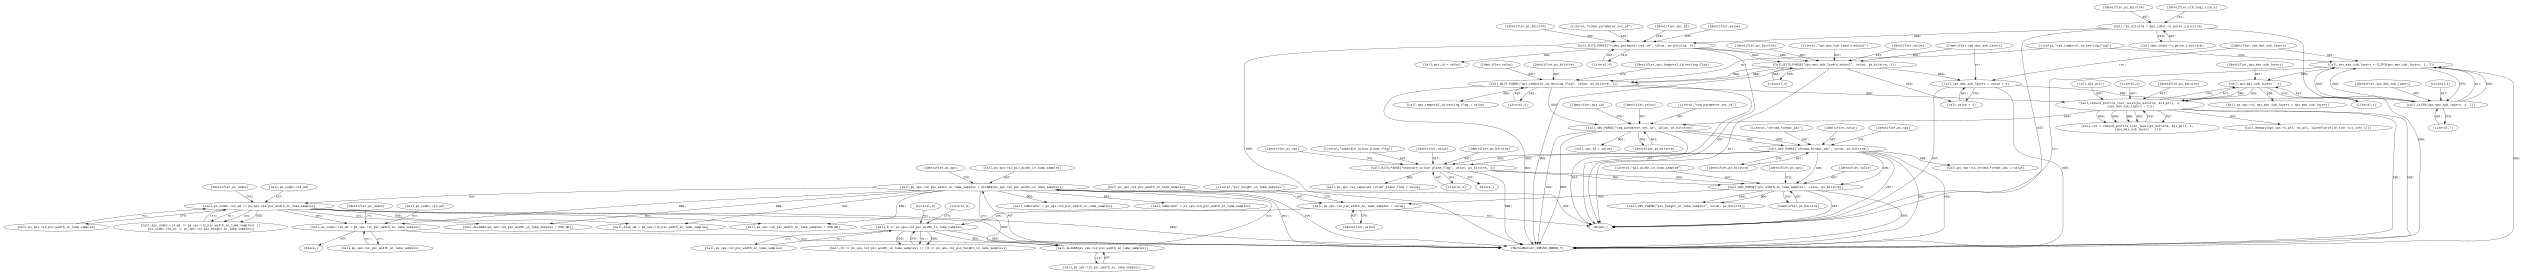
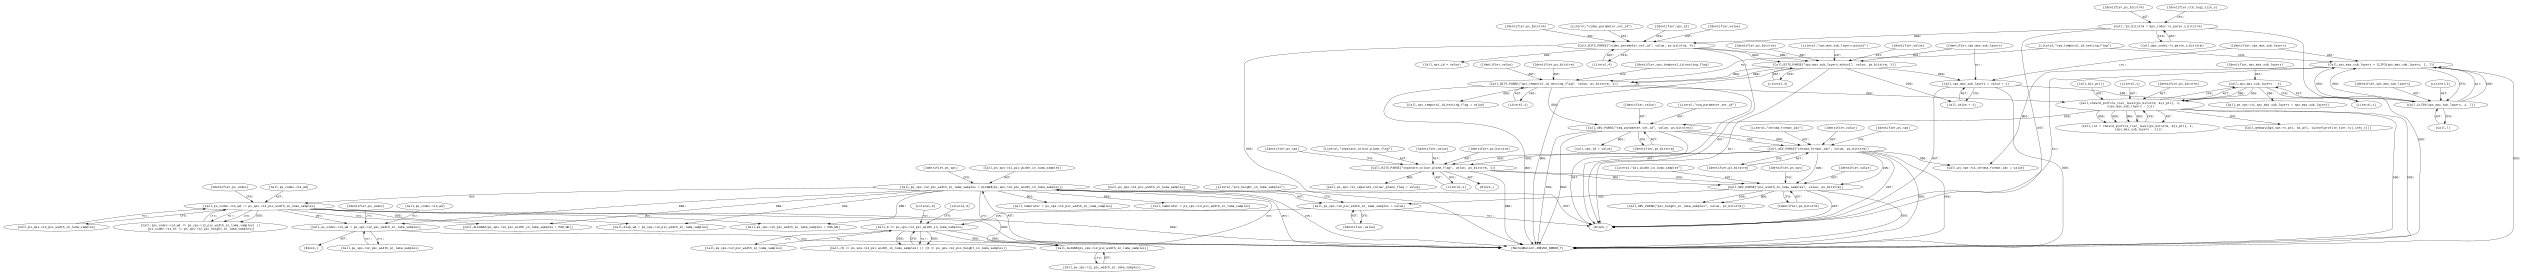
edge "(Call,sps_max_sub_layers = CLIP3(sps_max_sub_layers, 1, 7))" -> "(Call,sps_max_sub_layers - 1)": now "(Call,sps_max_sub_layers = CLIP3(sps_max_sub_layers, 1, 7))" -> "(Call,ps_sps->i1_chroma_format_idc = value)"
node "(Identifier,sps_id)": removed
node "(Literal,7)": label "(Literal,7)" -> "(Call,7)"
